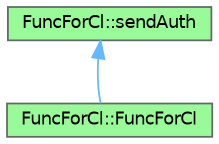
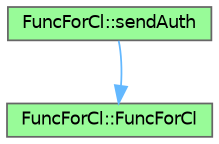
edge "FuncForCl::FuncForCl" -> "FuncForCl::sendAuth": reversed
